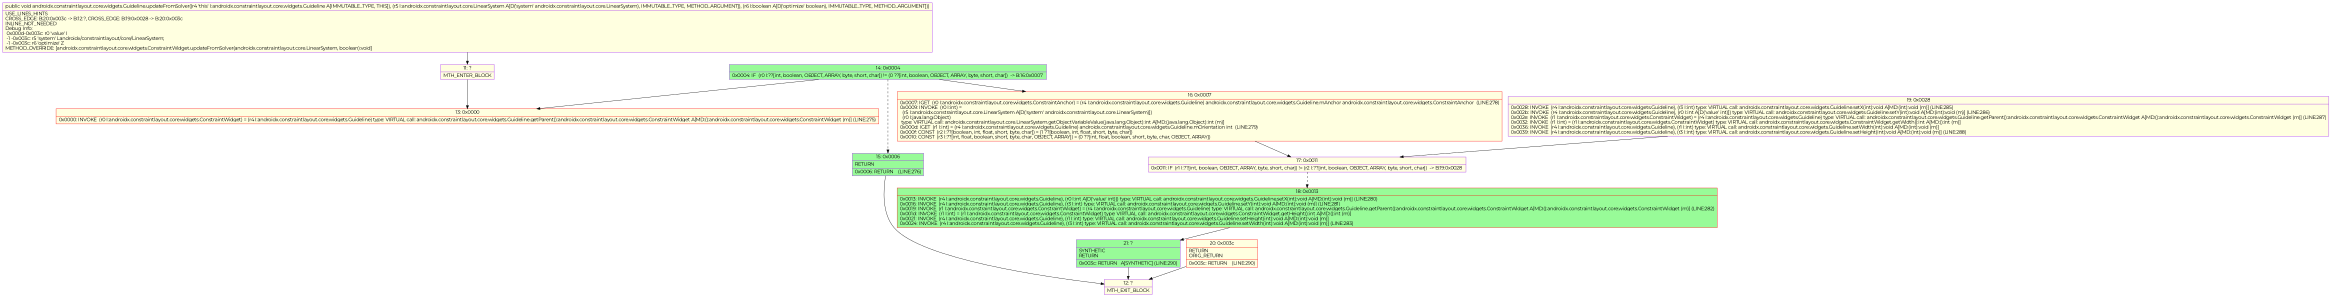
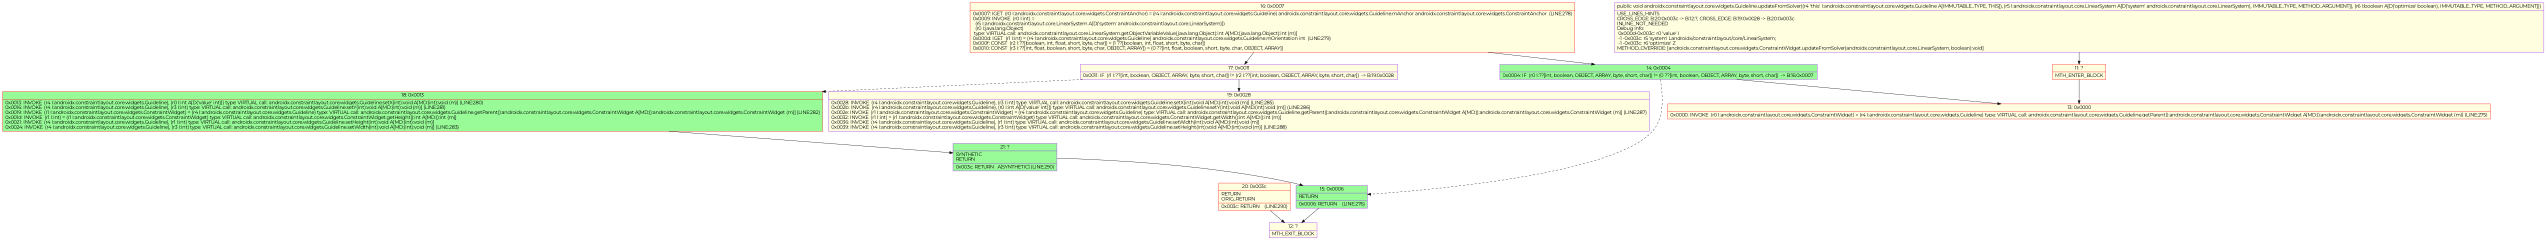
node "11: ?": color purple -> red
edge "14: 0x0004" -> "16: 0x0007": reversed
edge "19: 0x0028" -> "17: 0x0011": reversed
edge "21: ?" -> "12: ?": now "21: ?" -> "15: 0x0006"
